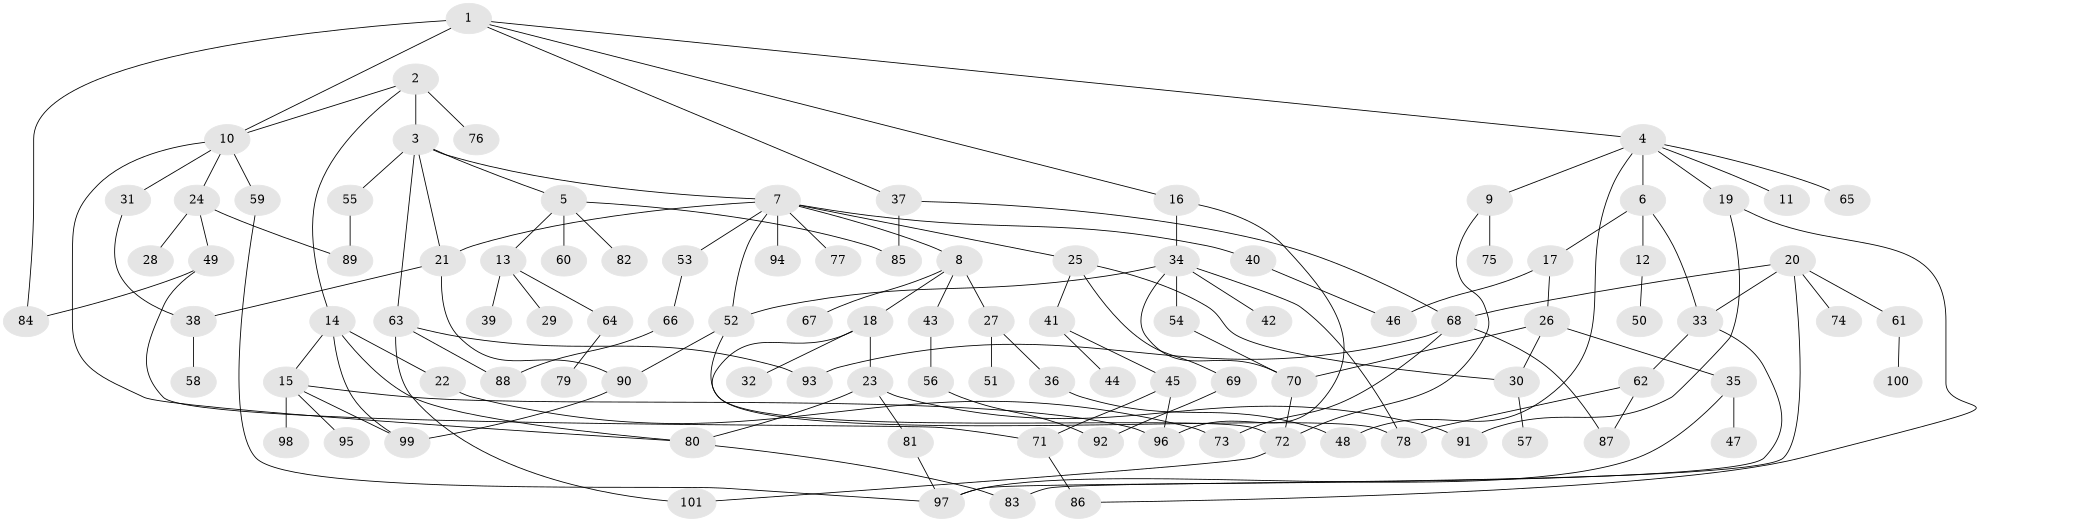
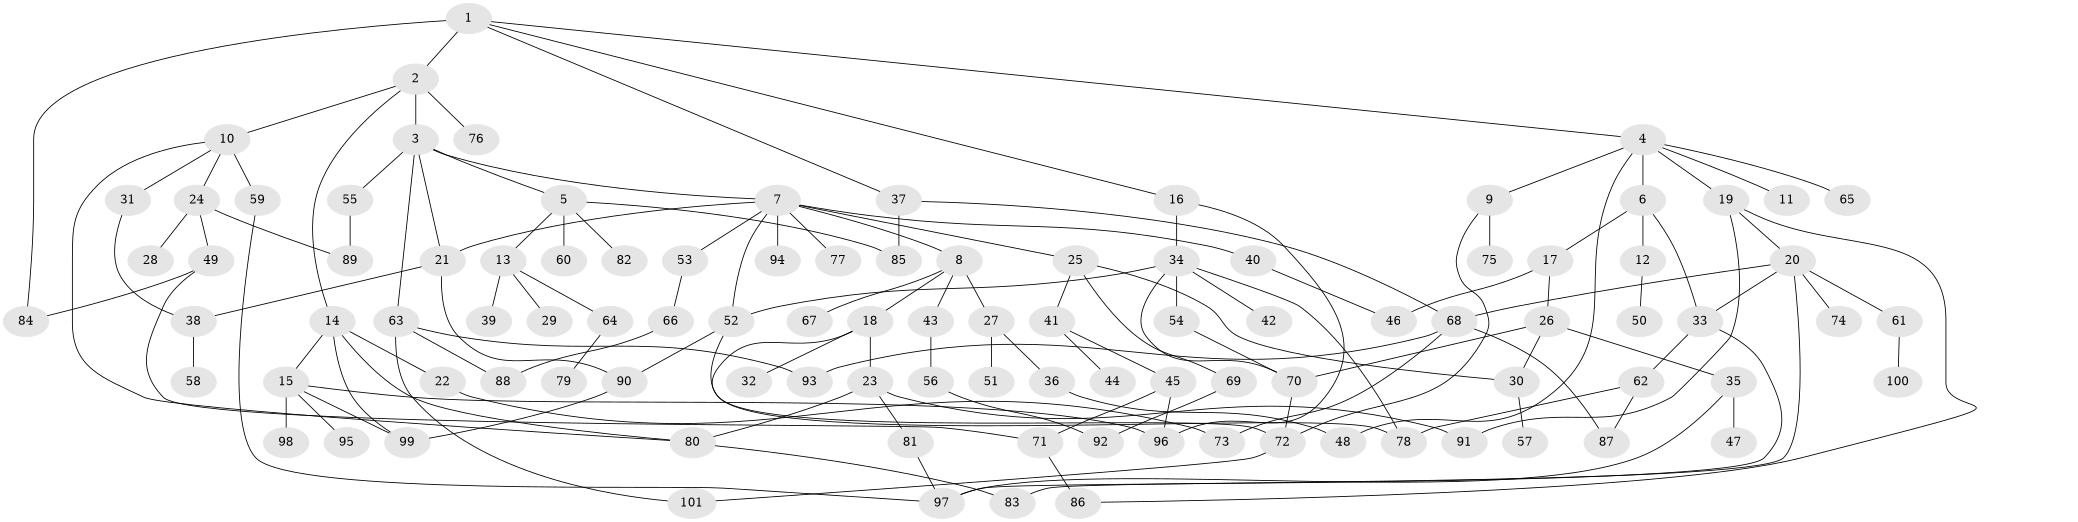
edge "1" -- "10": now "1" -- "2"
edge "19" -- "20": added
